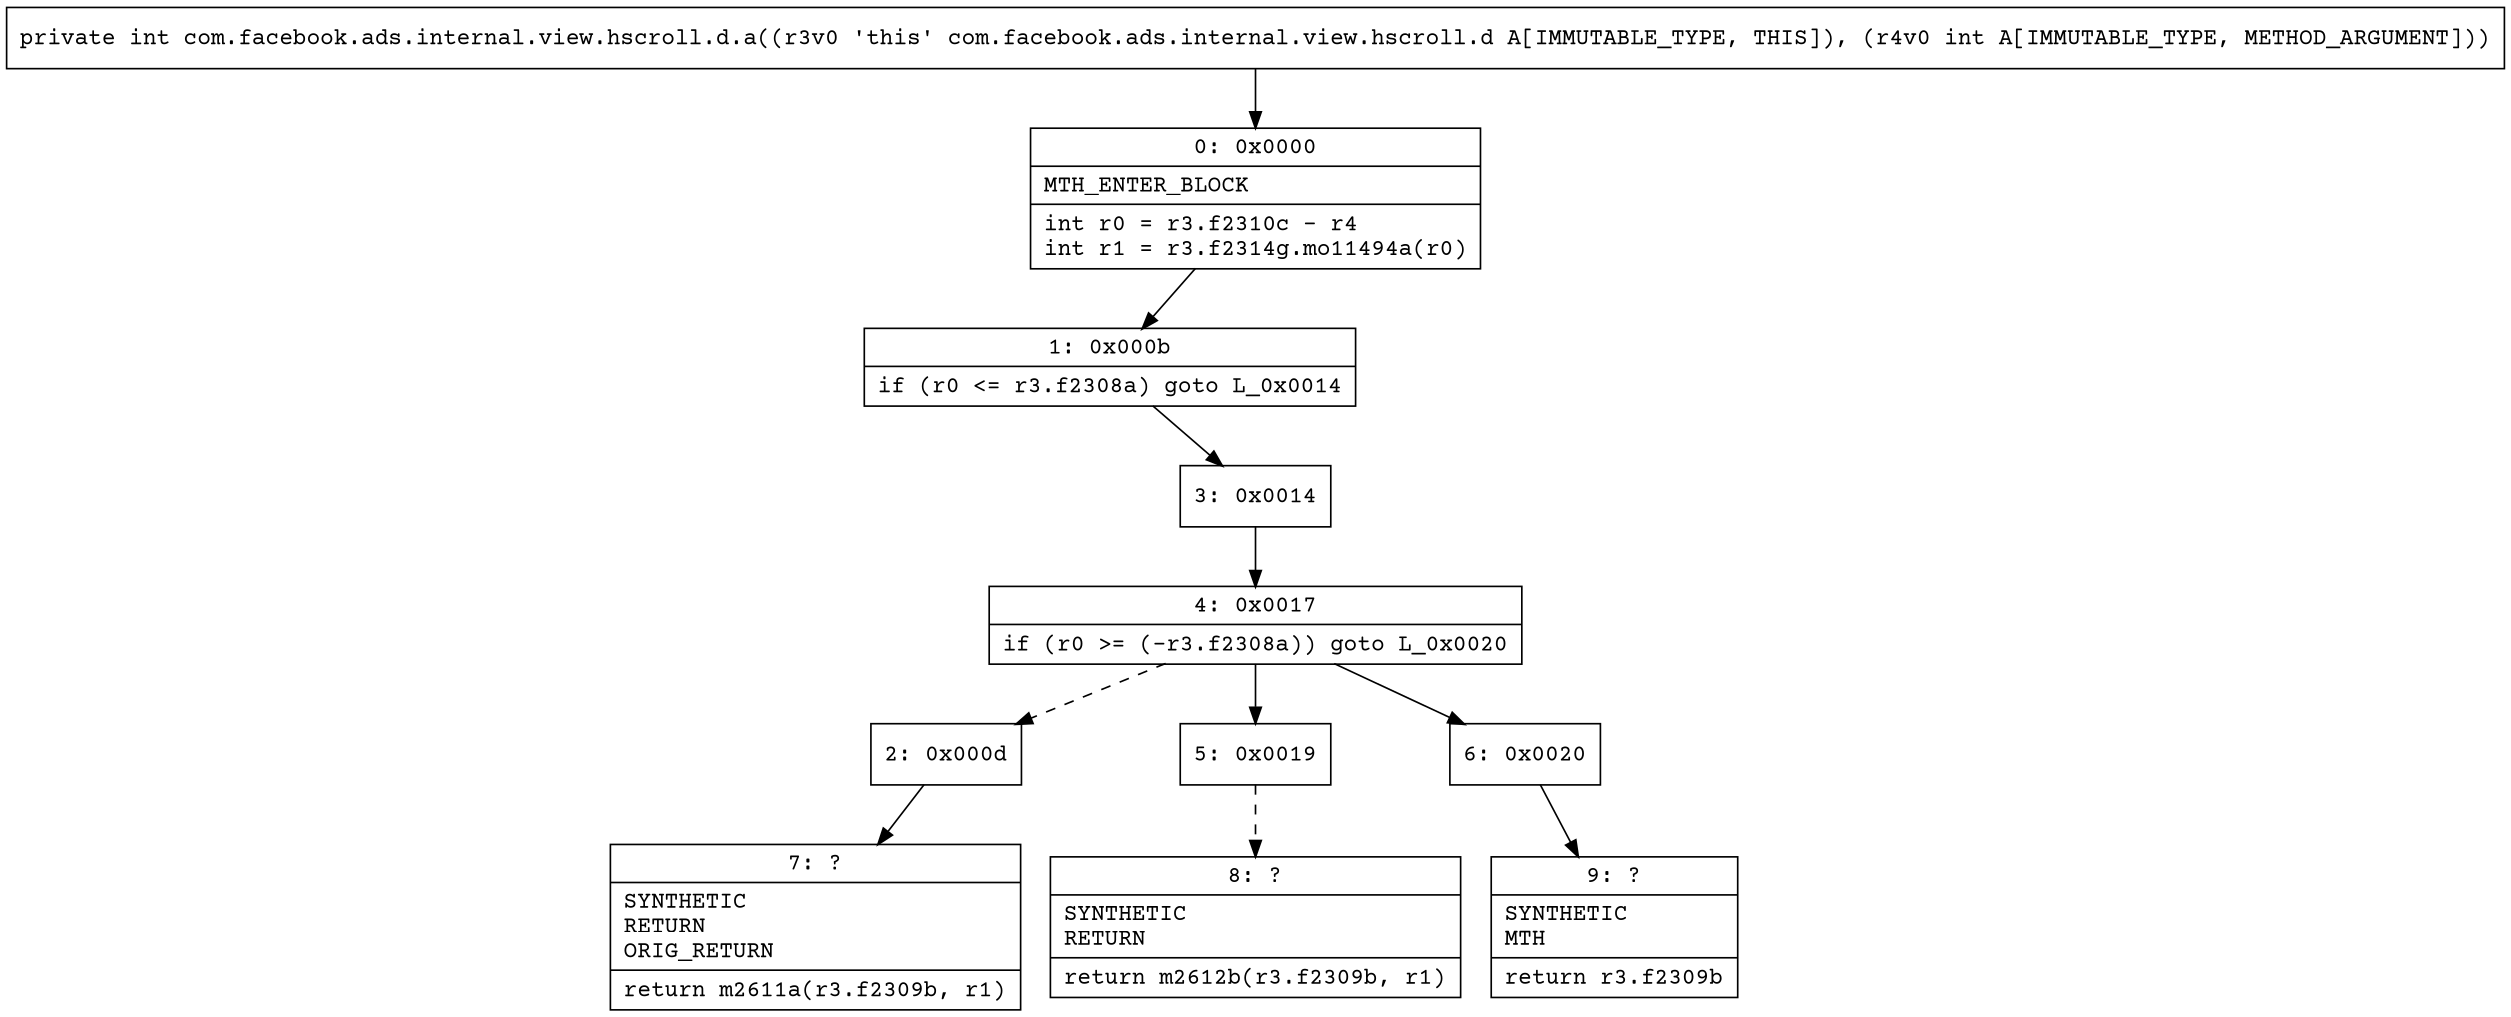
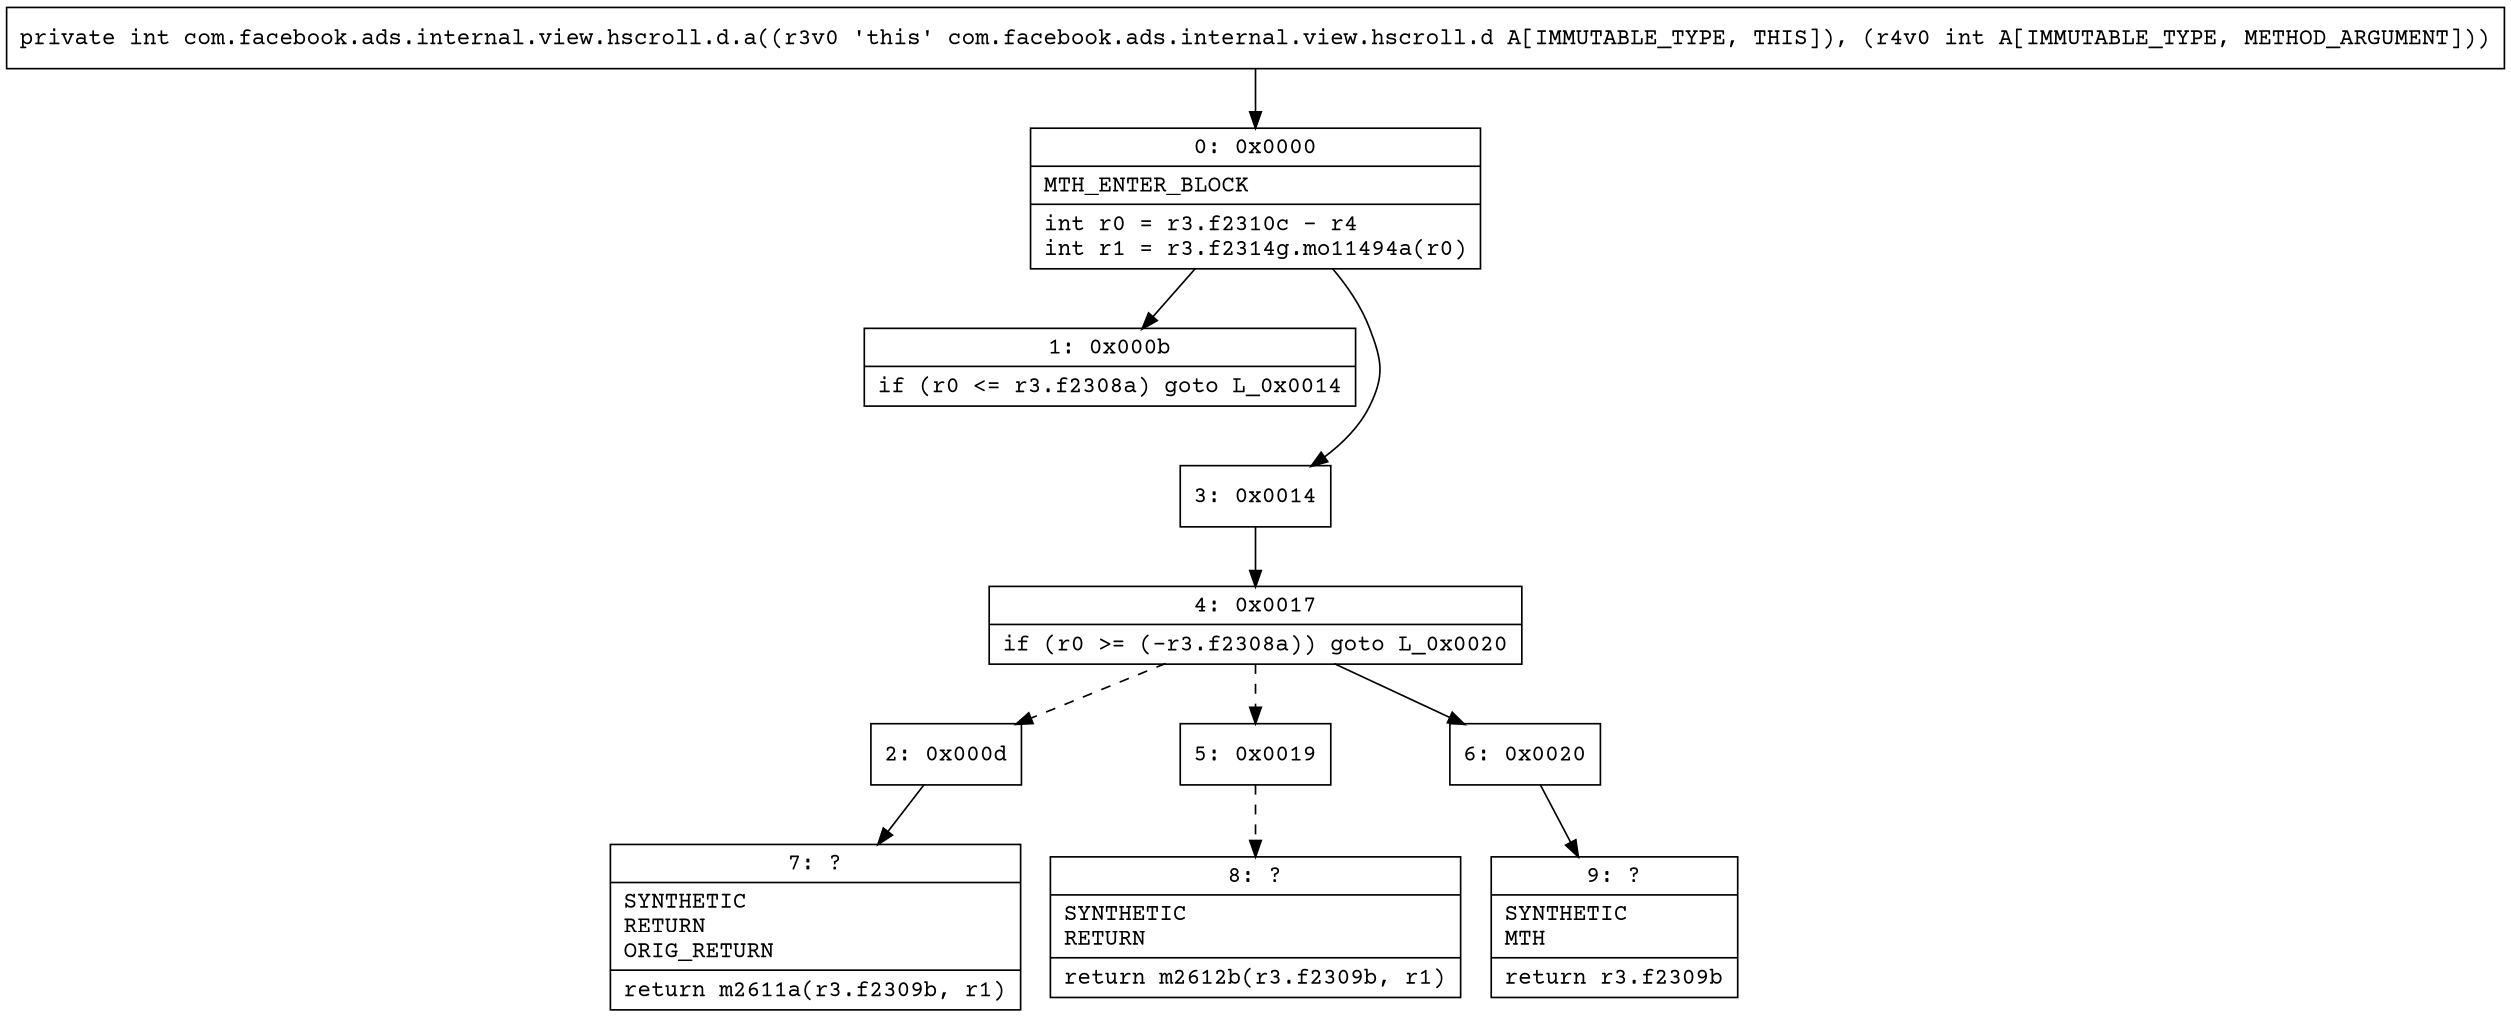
edge "1: 0x000b" -> "3: 0x0014": now "0: 0x0000" -> "3: 0x0014"
edge "4: 0x0017" -> "5: 0x0019": style solid -> dashed
